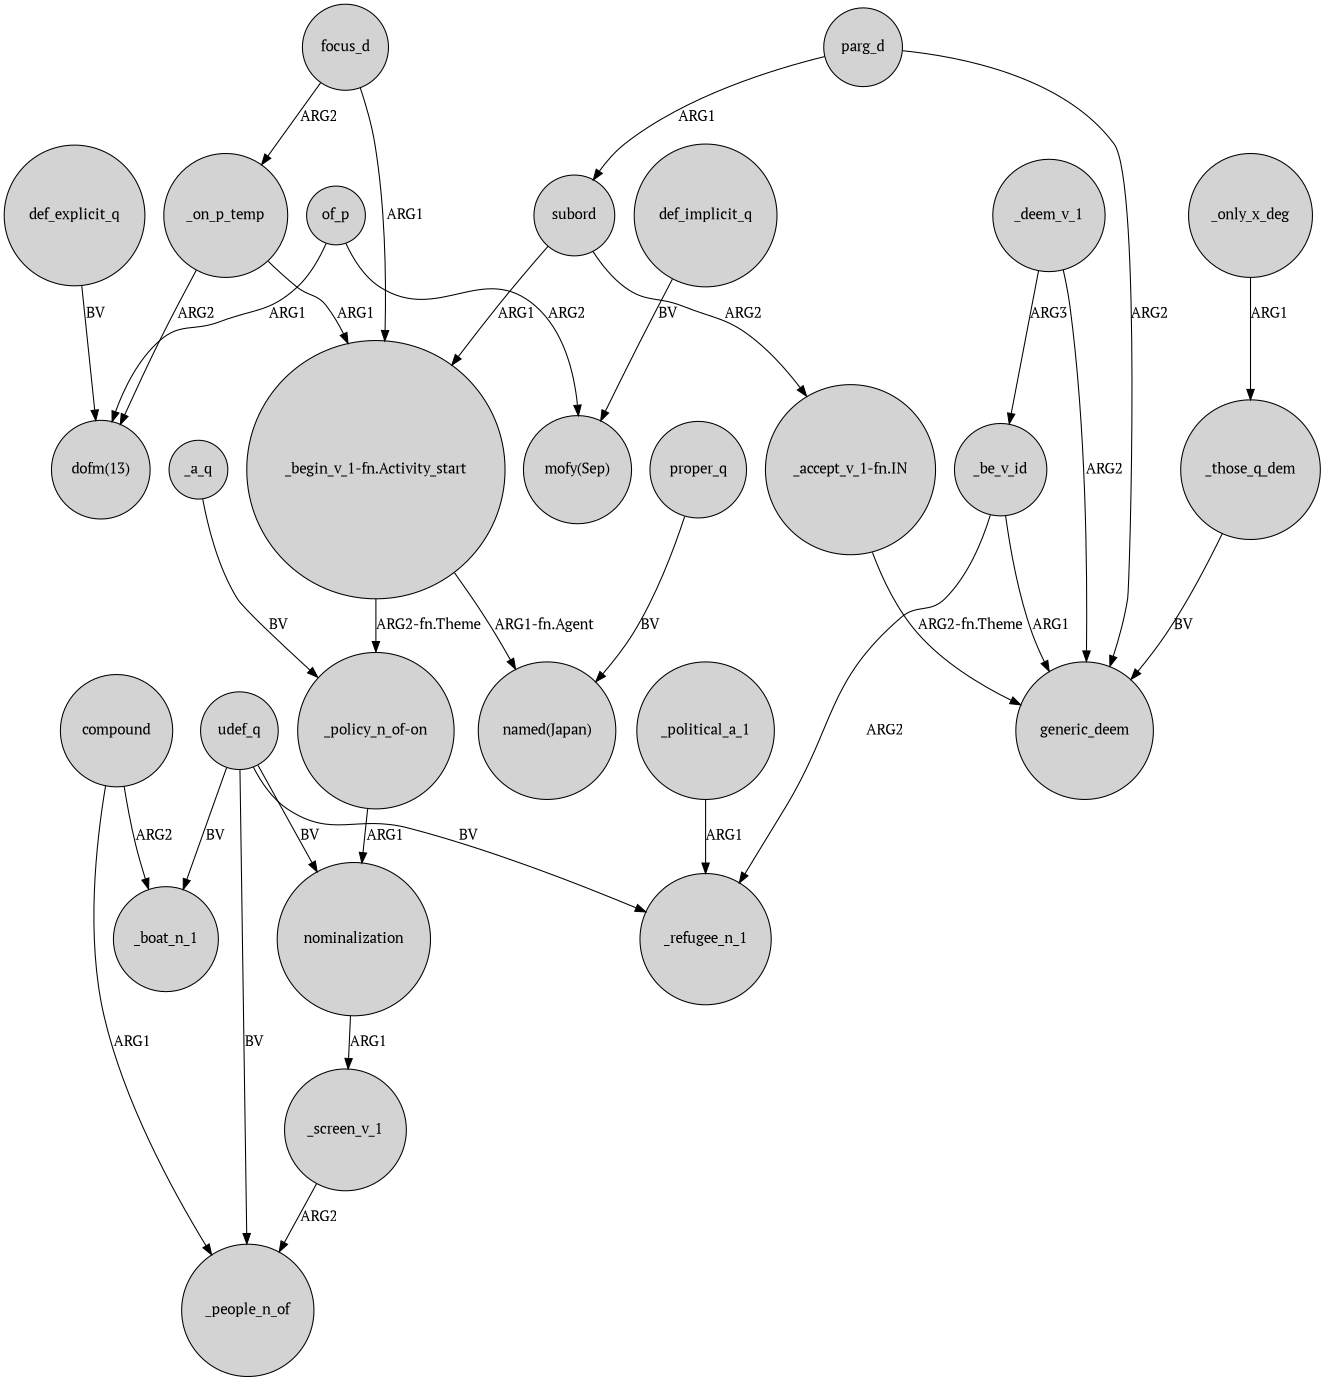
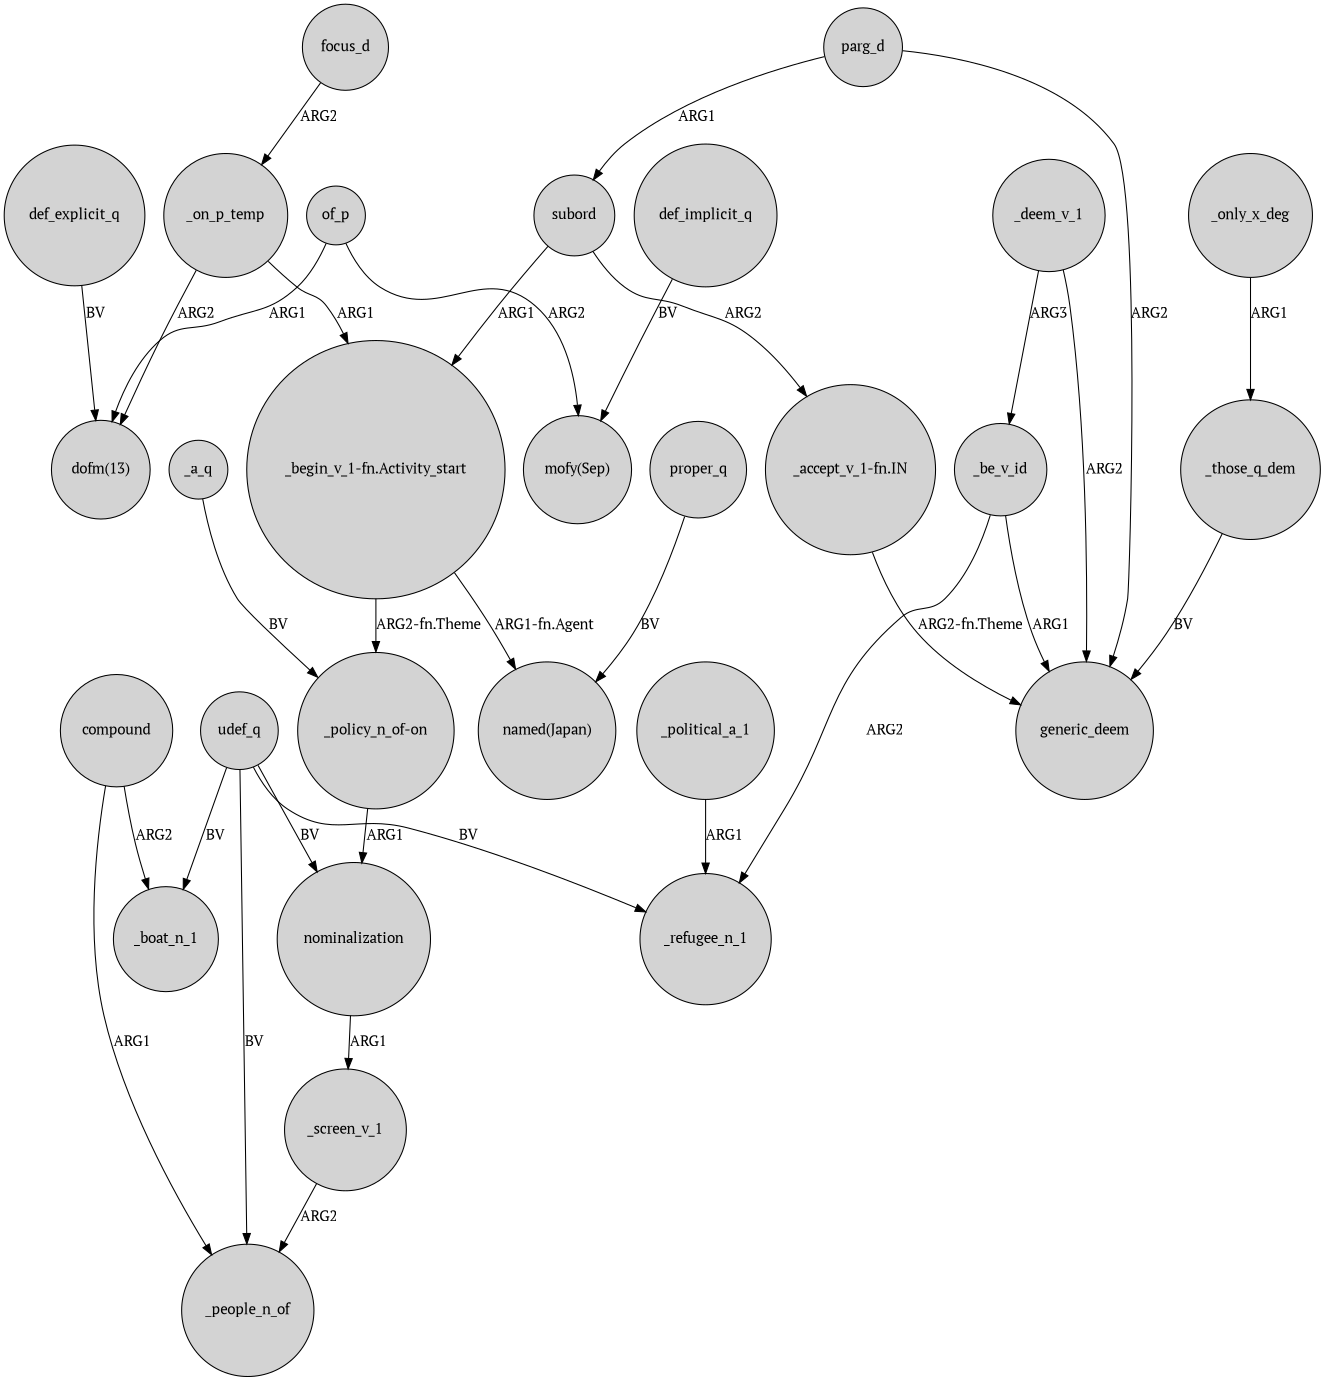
edge "focus_d" -> "_begin_v_1-fn.Activity_start": removed, label "ARG1"
